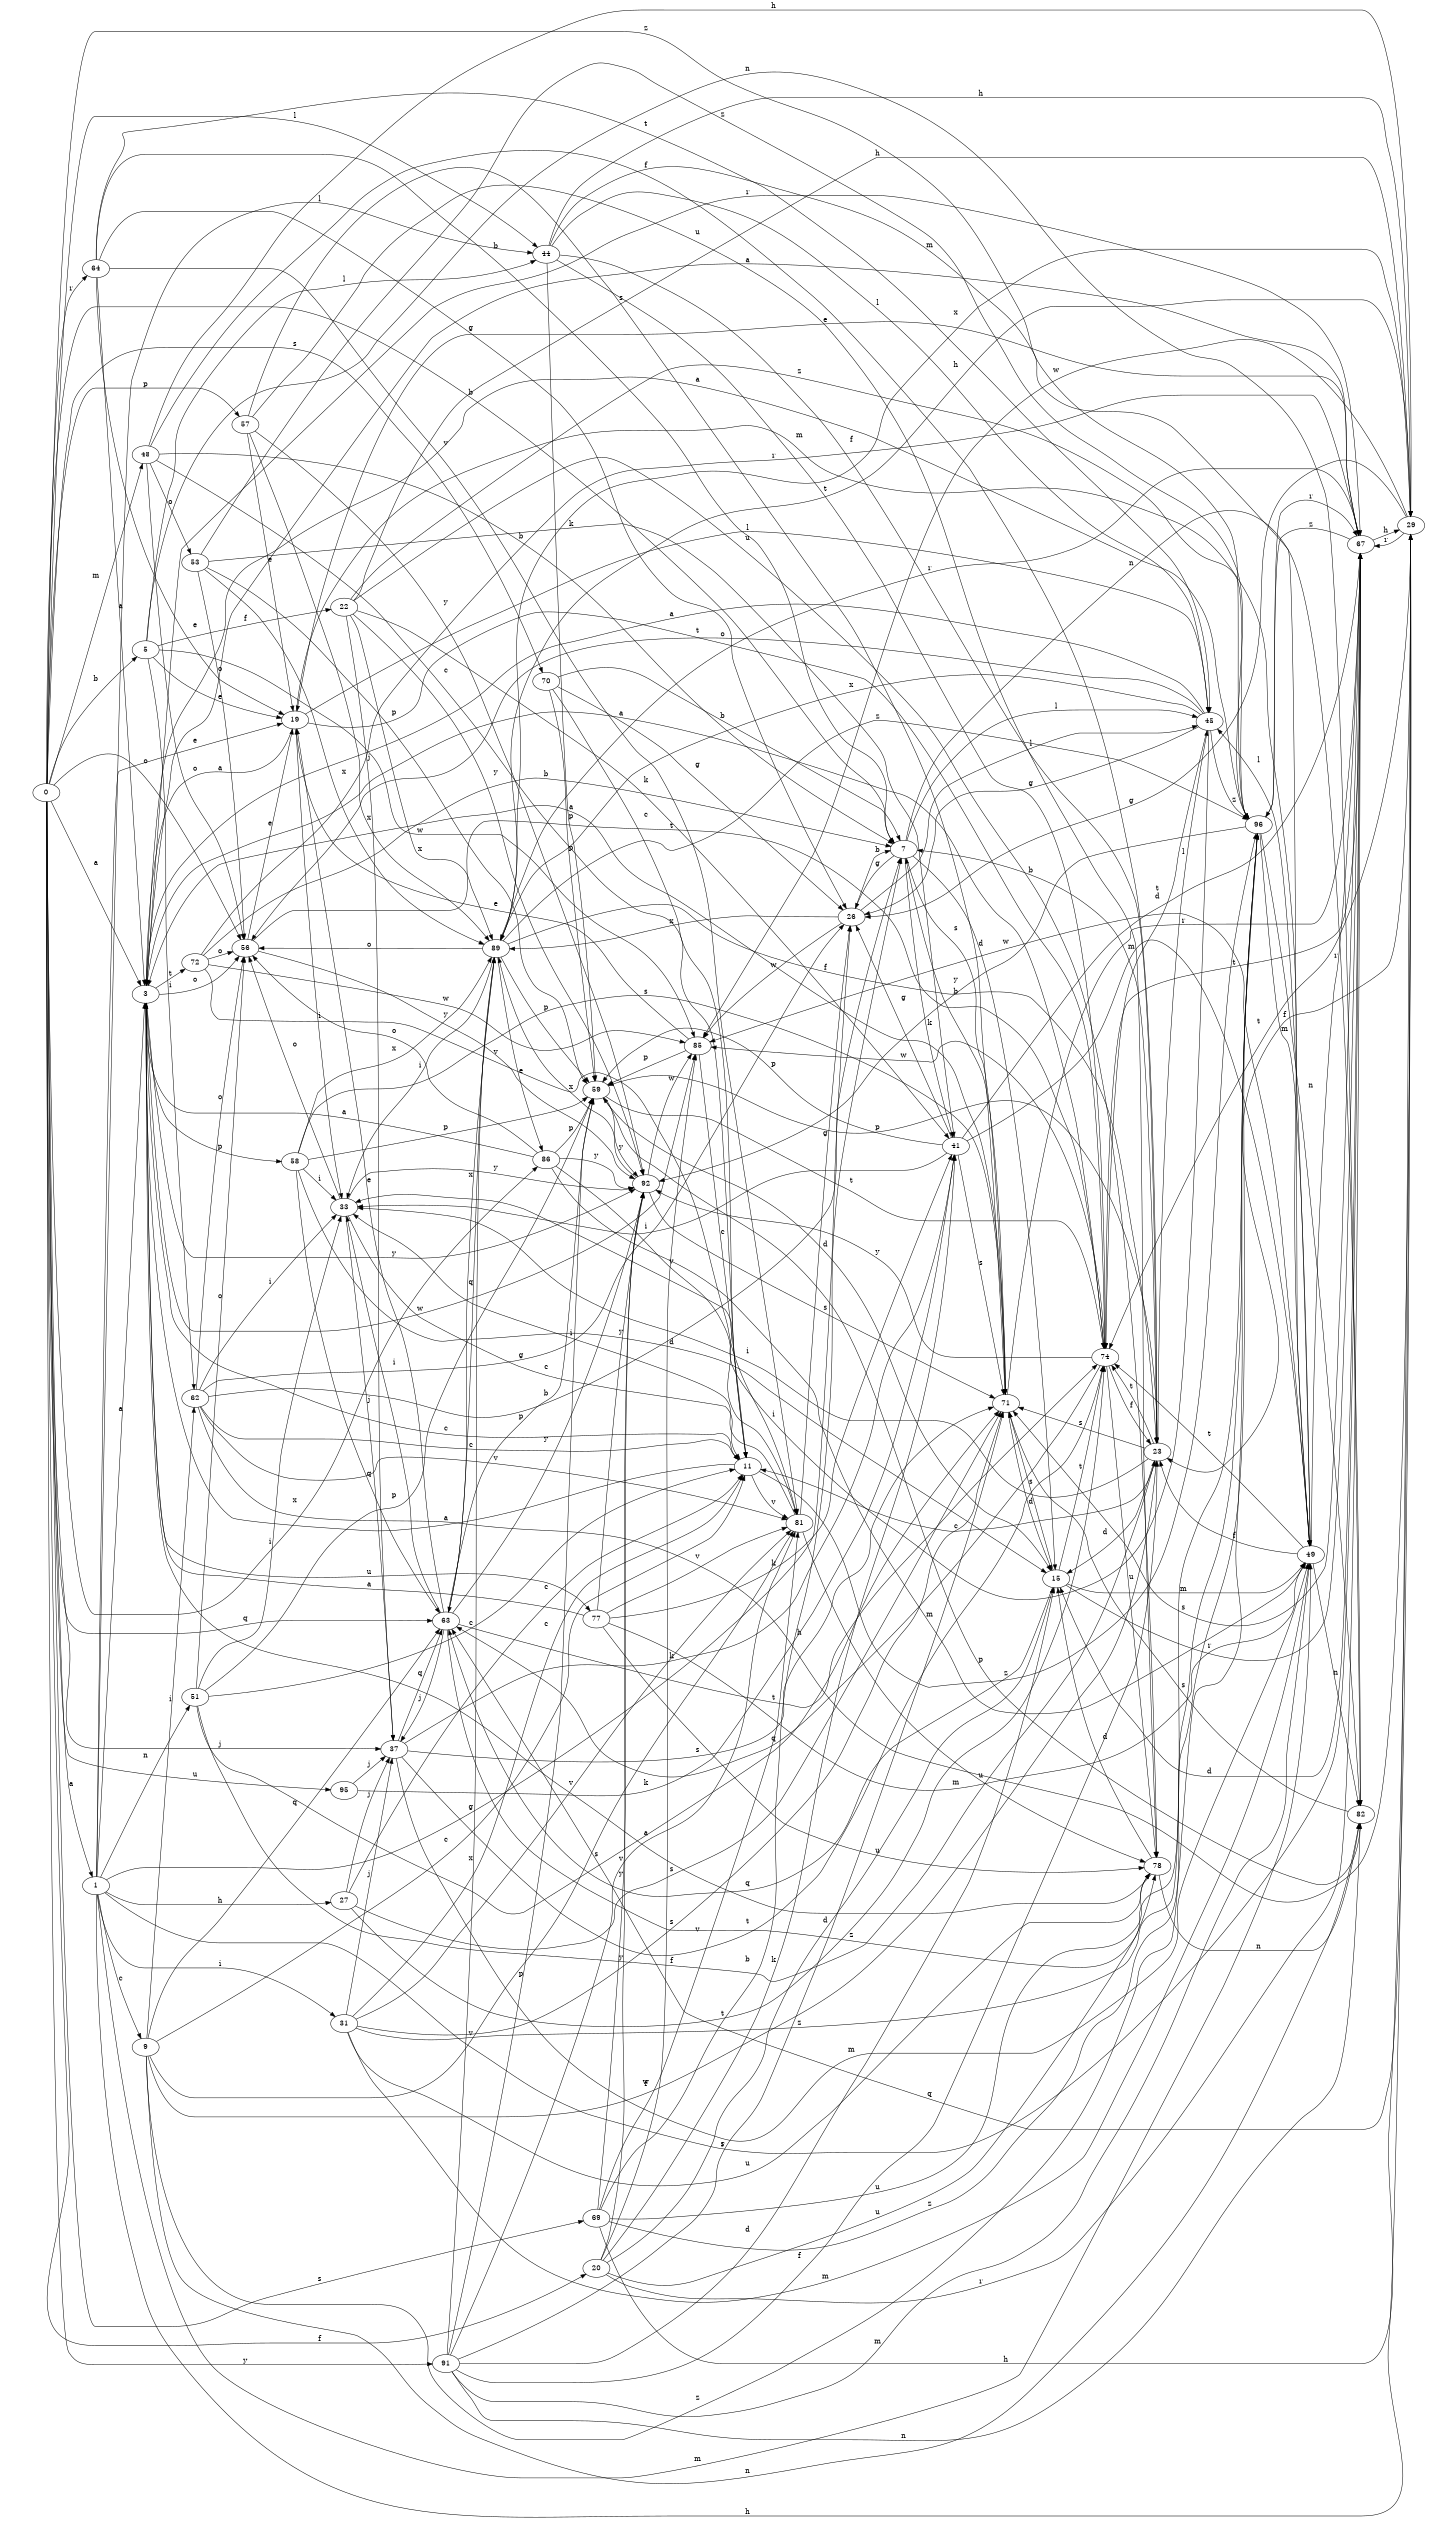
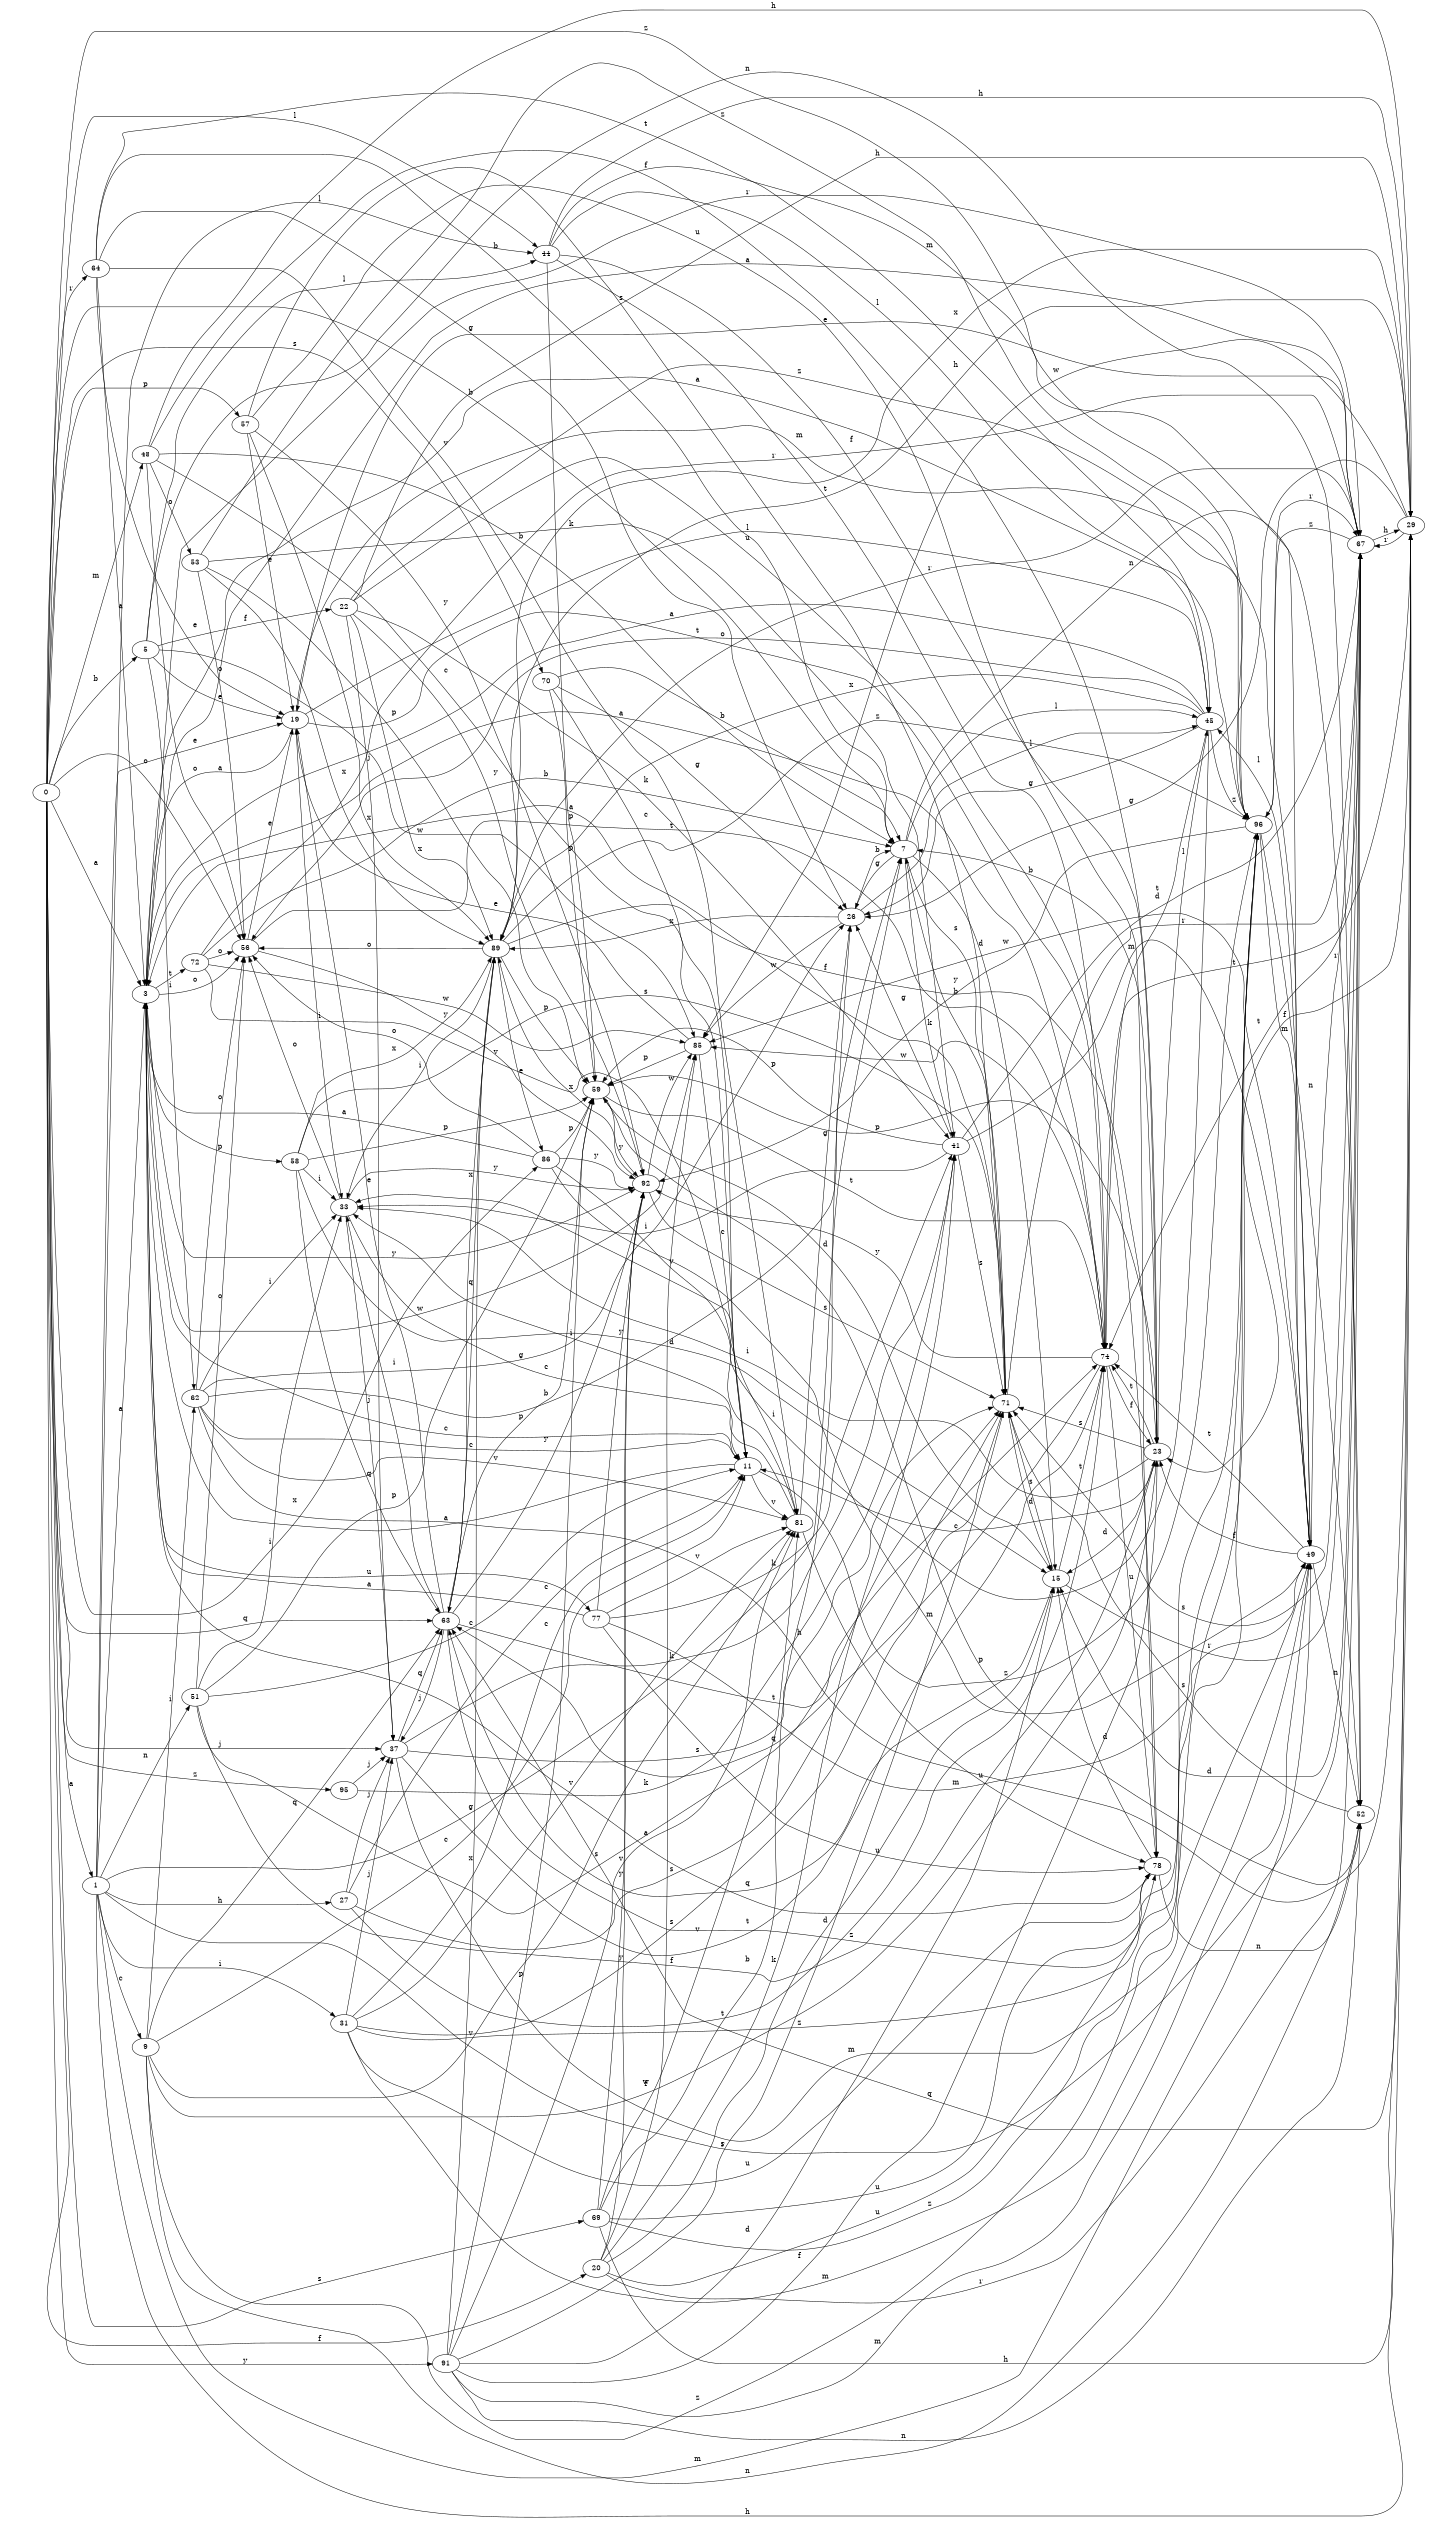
edge "15" -> "49": removed, label "m"
edge "0" -> "95": label "u" -> "z"
node "82": label "82" -> "52"
